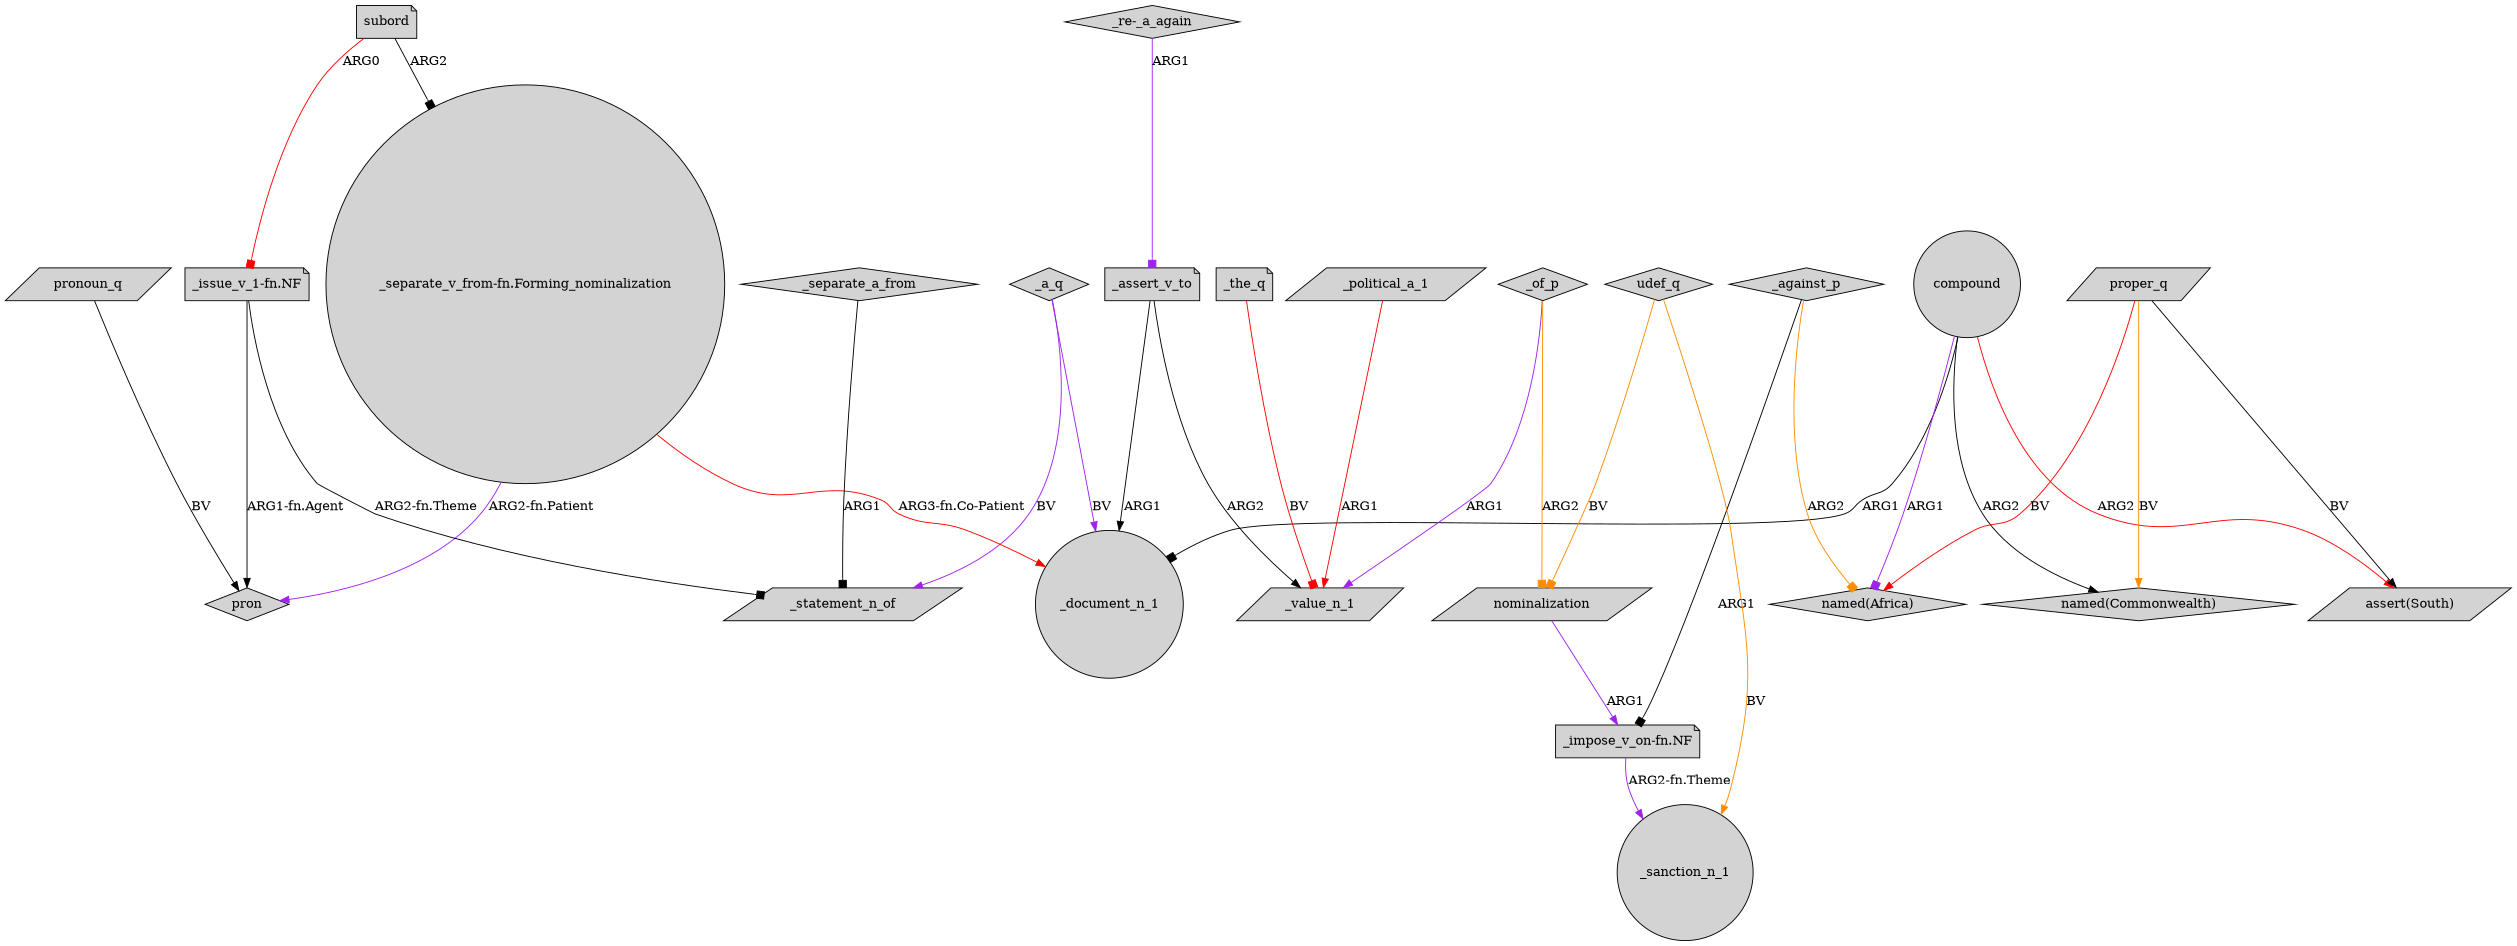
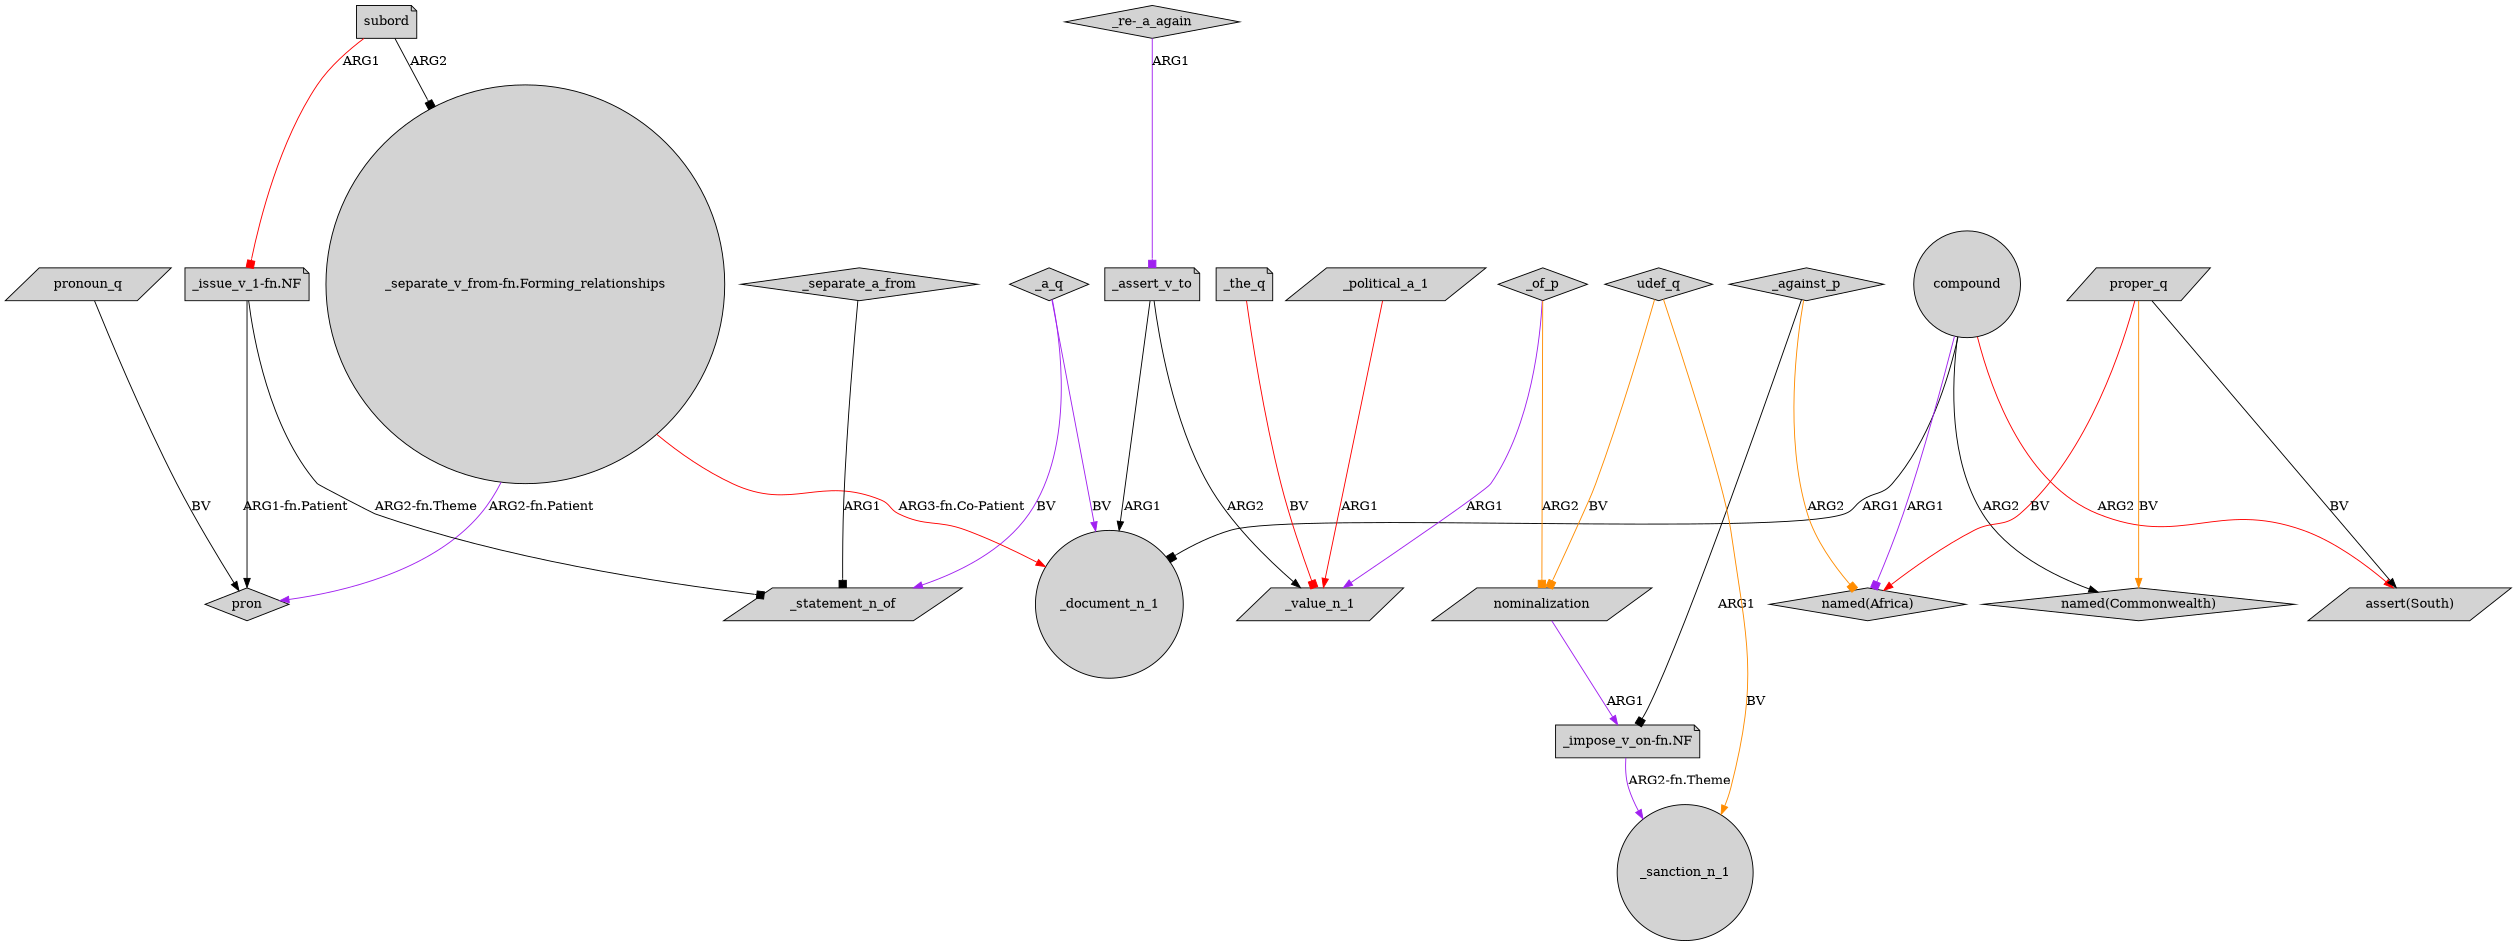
edge "subord" -> "_issue_v_1-fn.NF": label "ARG0" -> "ARG1"
node "_separate_v_from-fn.Forming_nominalization": label "_separate_v_from-fn.Forming_nominalization" -> "_separate_v_from-fn.Forming_relationships"
edge "_issue_v_1-fn.NF" -> "pron": label "ARG1-fn.Agent" -> "ARG1-fn.Patient"
